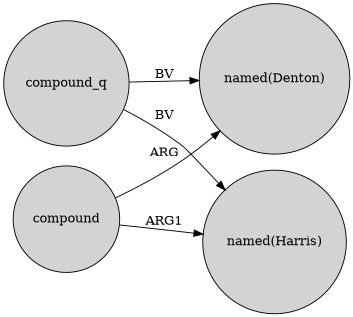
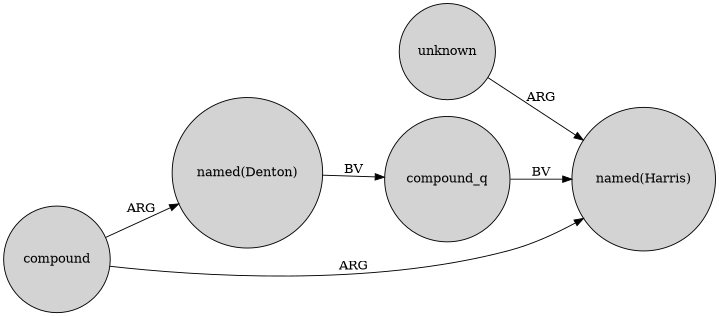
node "unknown": added
edge "compound_q" -> "named(Denton)": reversed
edge "compound" -> "named(Harris)": label "ARG1" -> "ARG"
